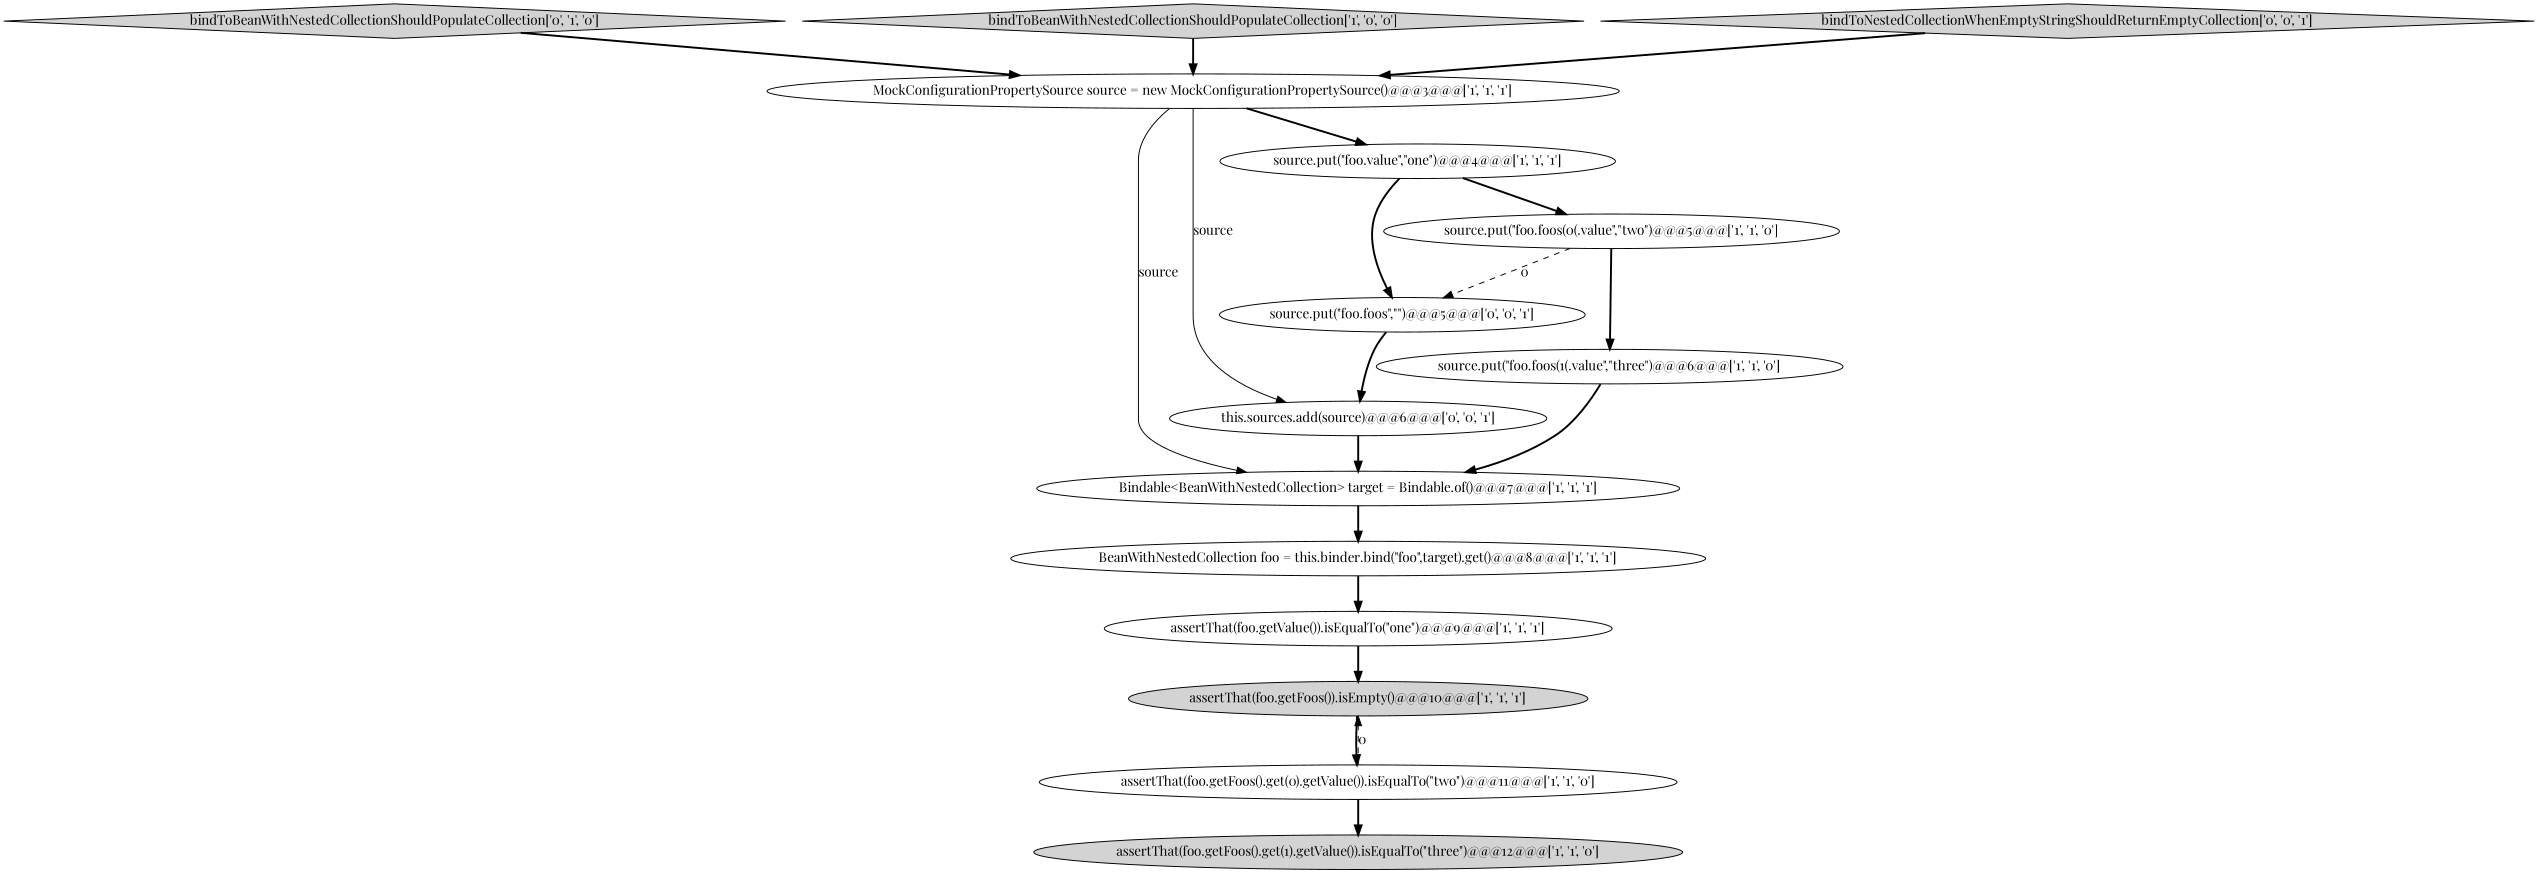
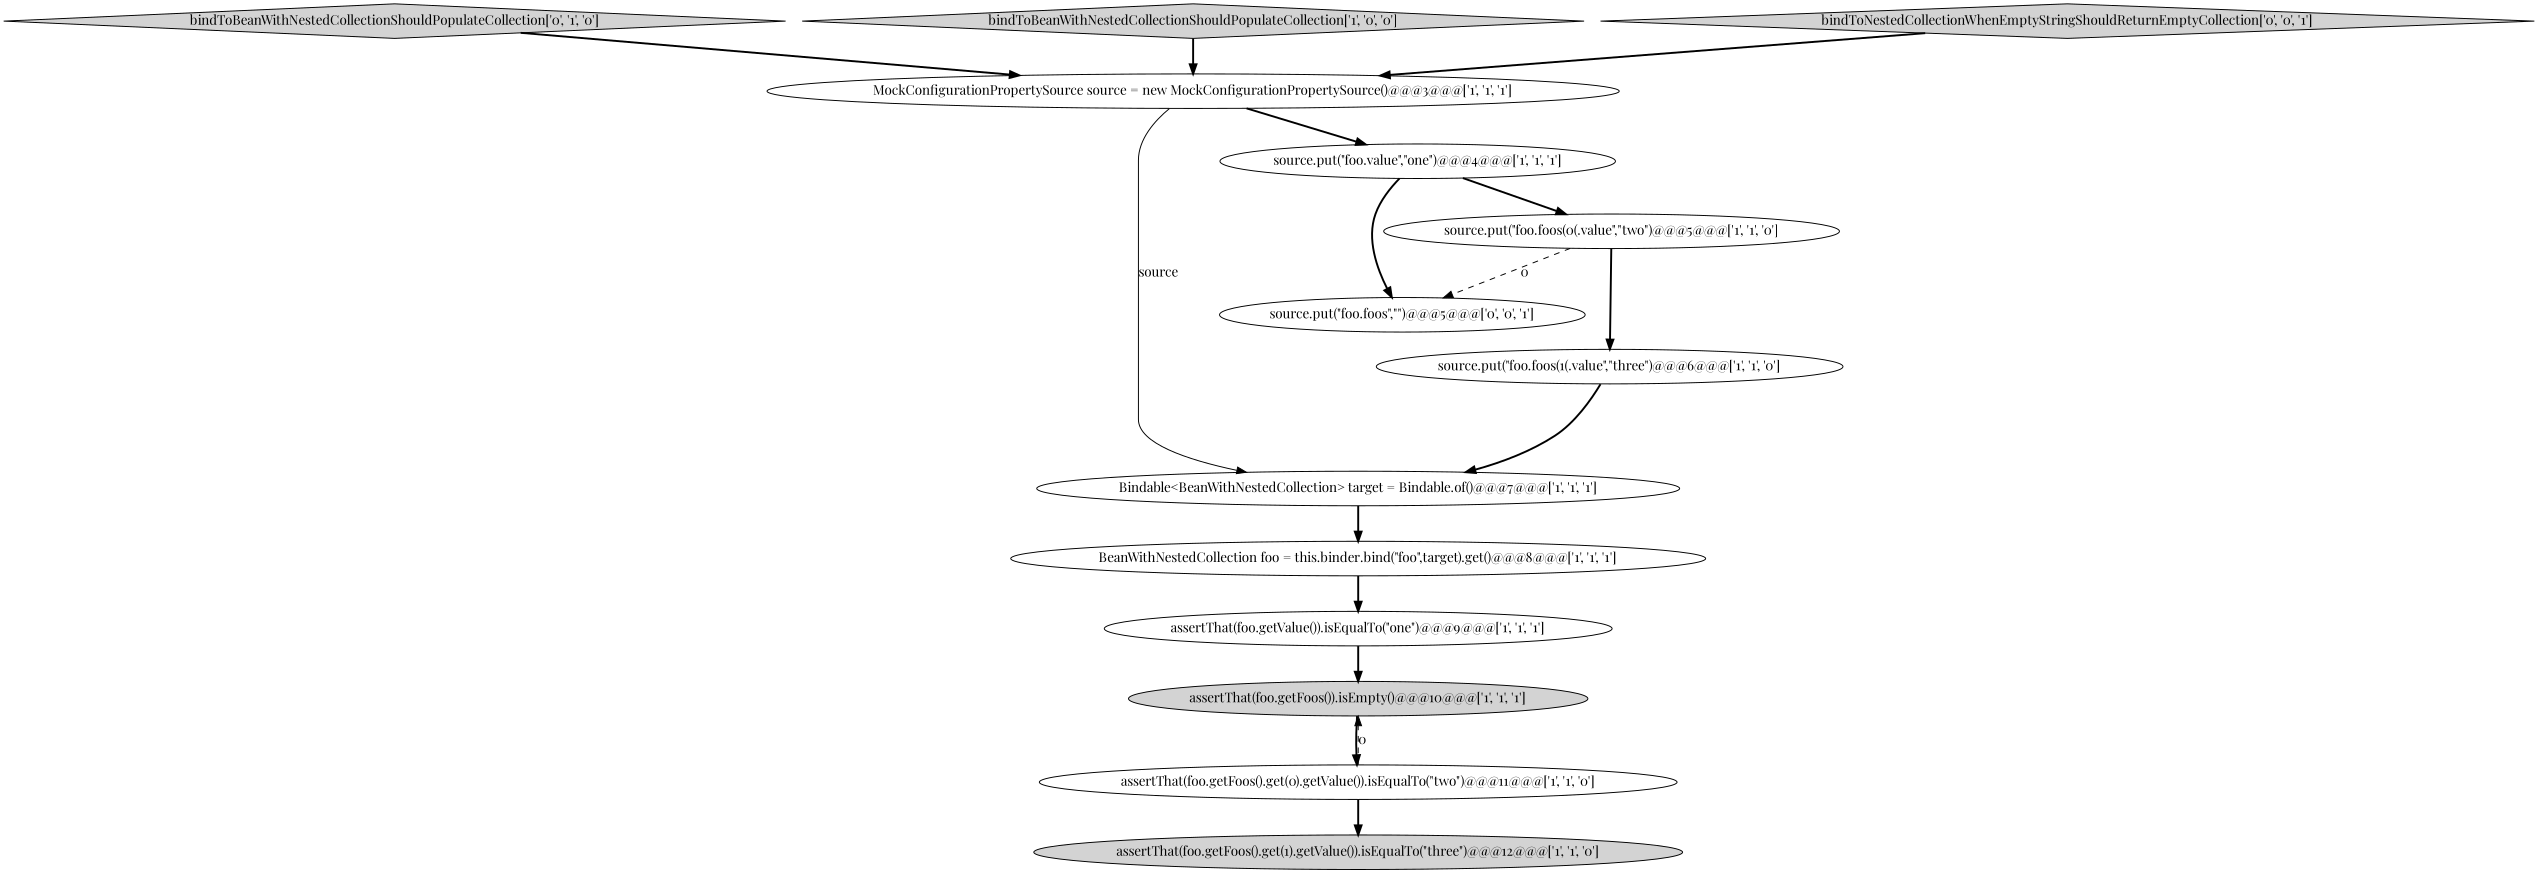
node "this.sources.add(source)@@@6@@@['0', '0', '1']": removed
